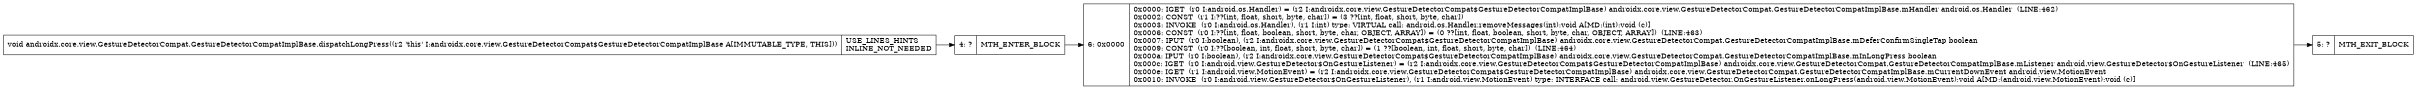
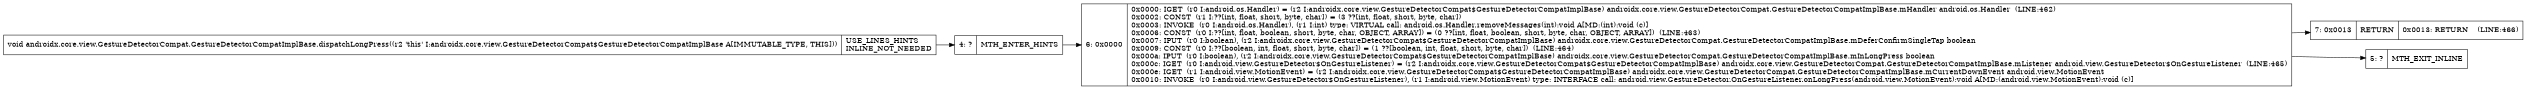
node "7: 0x0013": added
node "4: ?": text "MTH_ENTER_BLOCK" -> "MTH_ENTER_HINTS"
node "5: ?": text "MTH_EXIT_BLOCK" -> "MTH_EXIT_INLINE"
